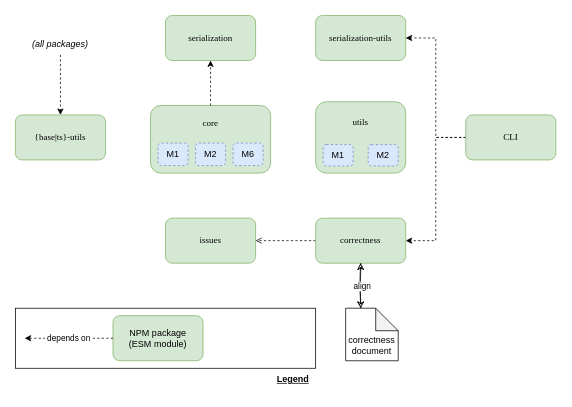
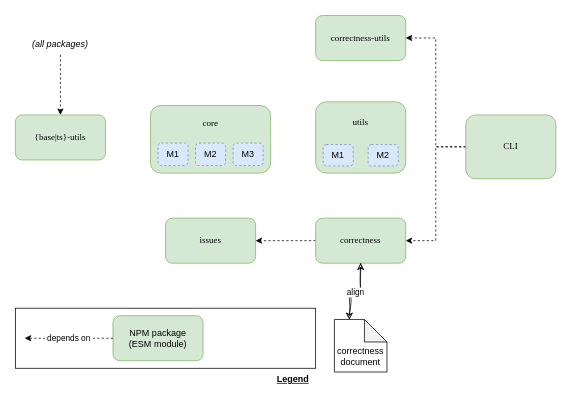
node "serialization": removed
node "serialization-utils": label "serialization-utils" -> "correctness-utils"
edge "core" -> "serialization": removed
node "CLI": size 90x45 -> 90x64
node "M6": label "M6" -> "M3"
edge "correctness" -> "issues": arrowhead open -> classic
node "correctness document": moved (372, 334) -> (360, 345)
